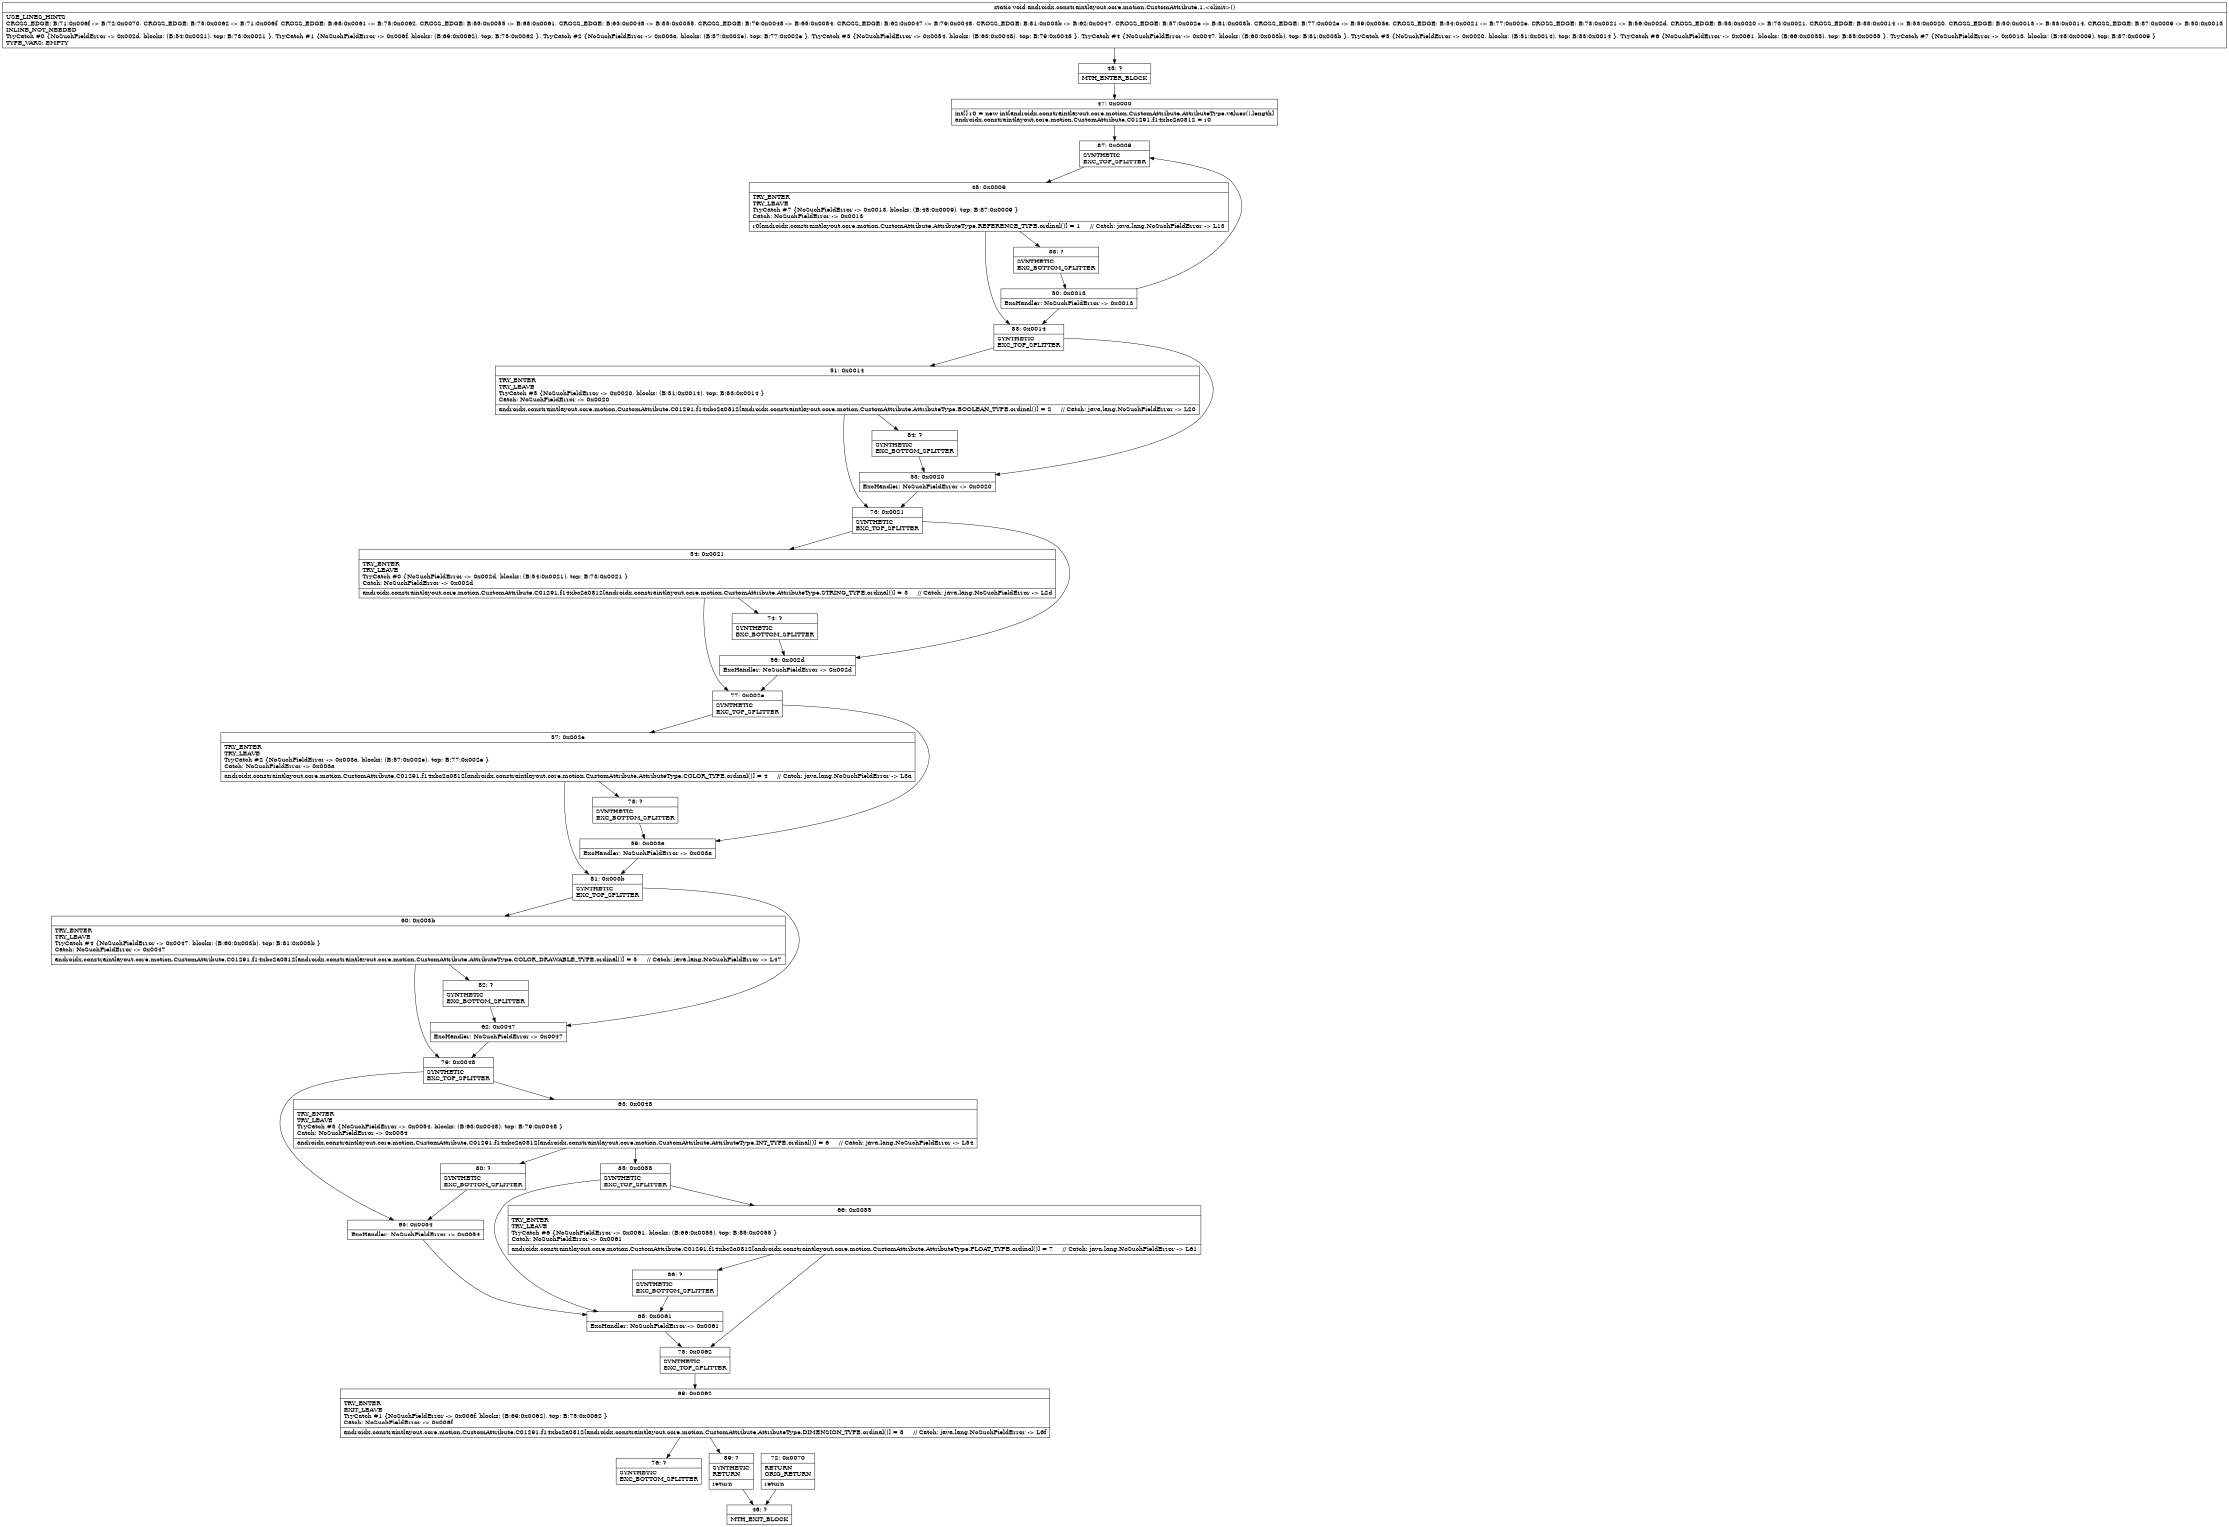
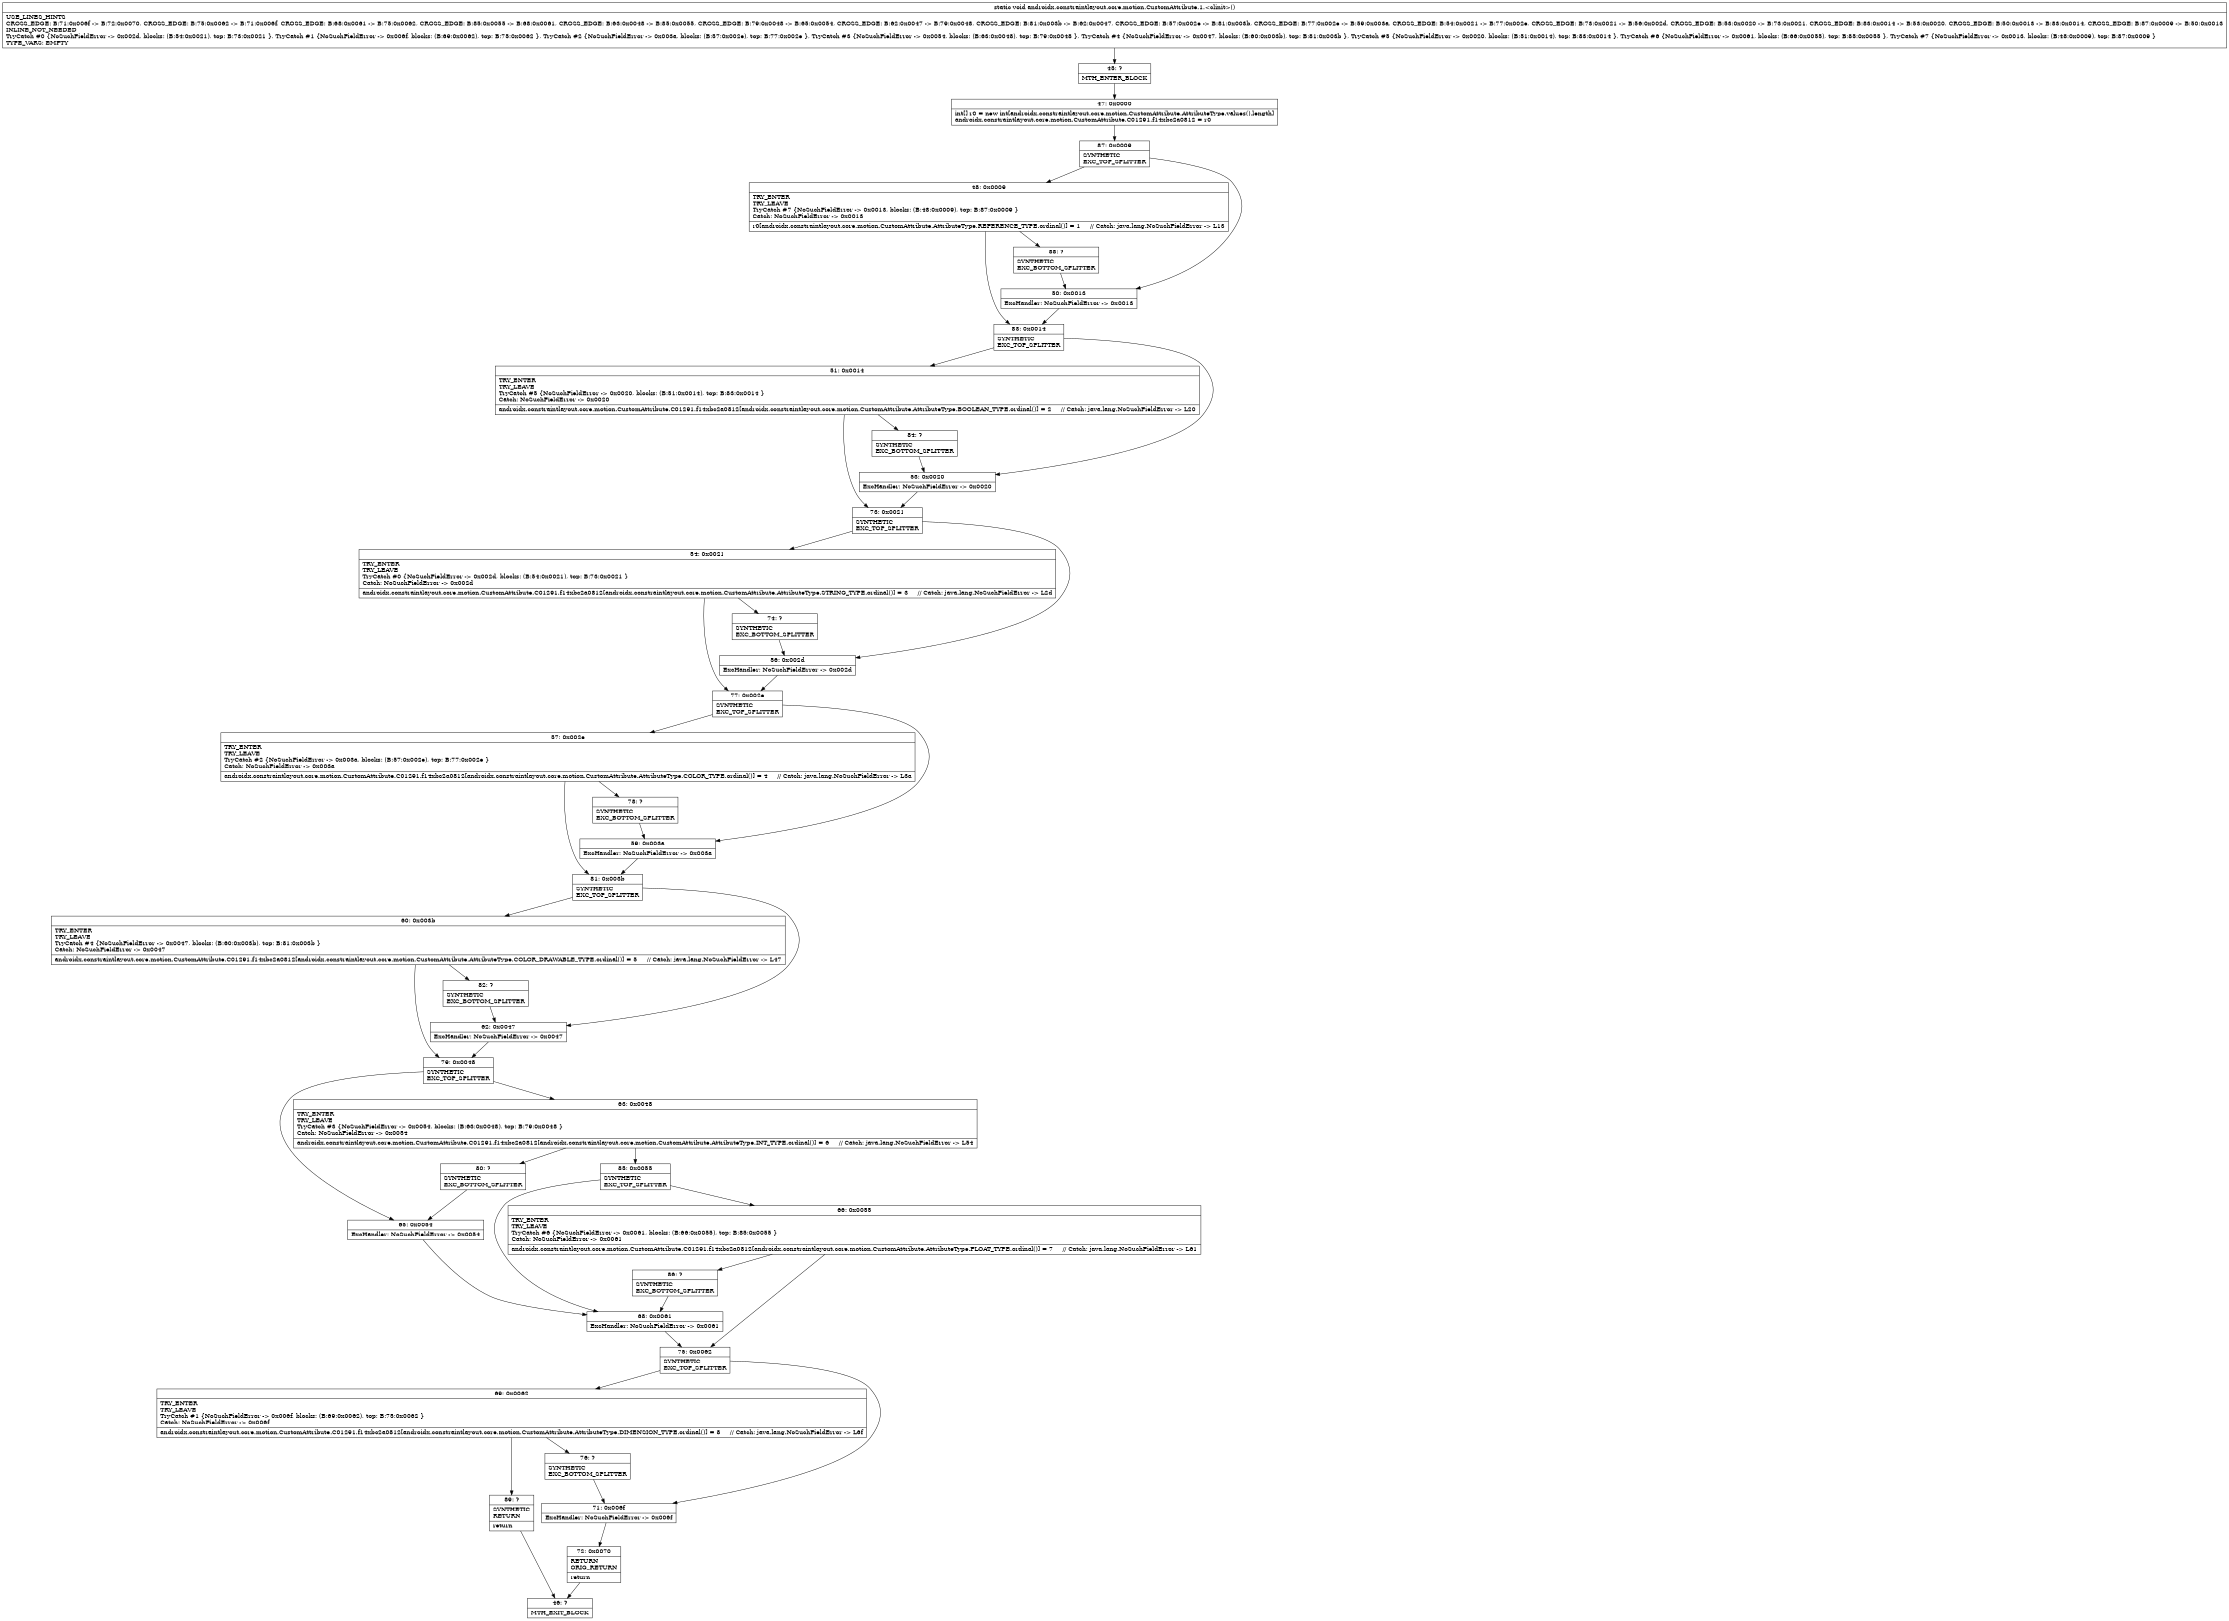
edge "50: 0x0013" -> "87: 0x0009": reversed
node "69: 0x0062": text "EXIT_LEAVE" -> "TRY_LEAVE"
node "71: 0x006f": added
